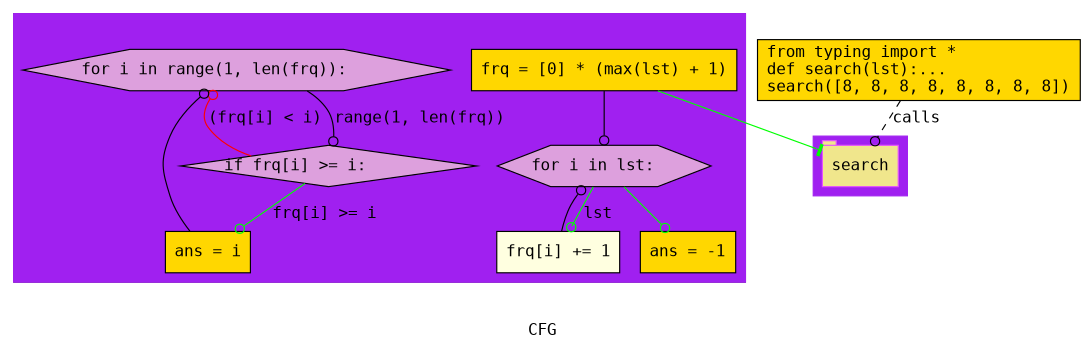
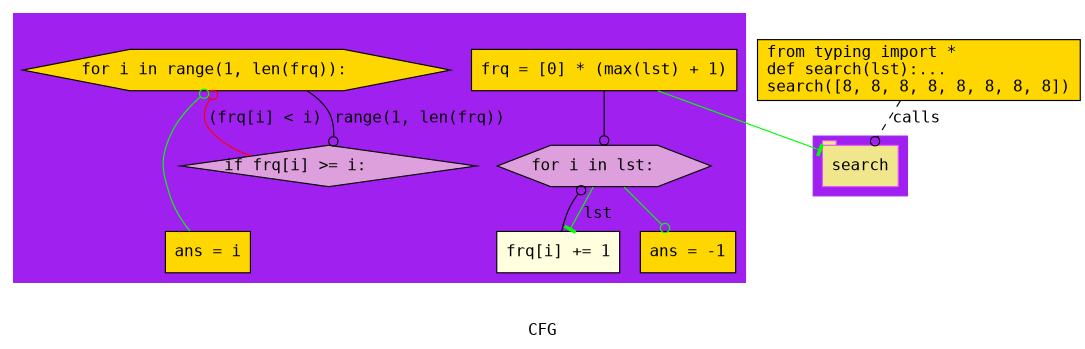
node "for i in range(1, len(frq)):": fillcolor plum -> gold
edge "ans = i" -> "for i in range(1, len(frq)):": color black -> green
edge "if frq[i] >= i:" -> "ans = i": removed, label "frq[i] >= i"
edge "for i in lst:" -> "frq[i] += 1": arrowhead odot -> tee
